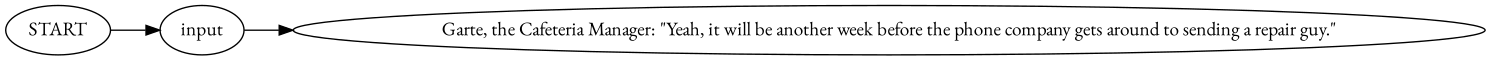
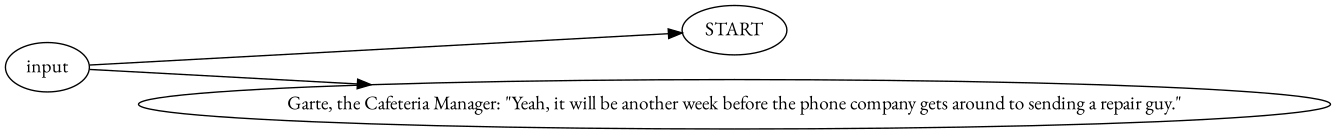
edge "START" -> "input": reversed
